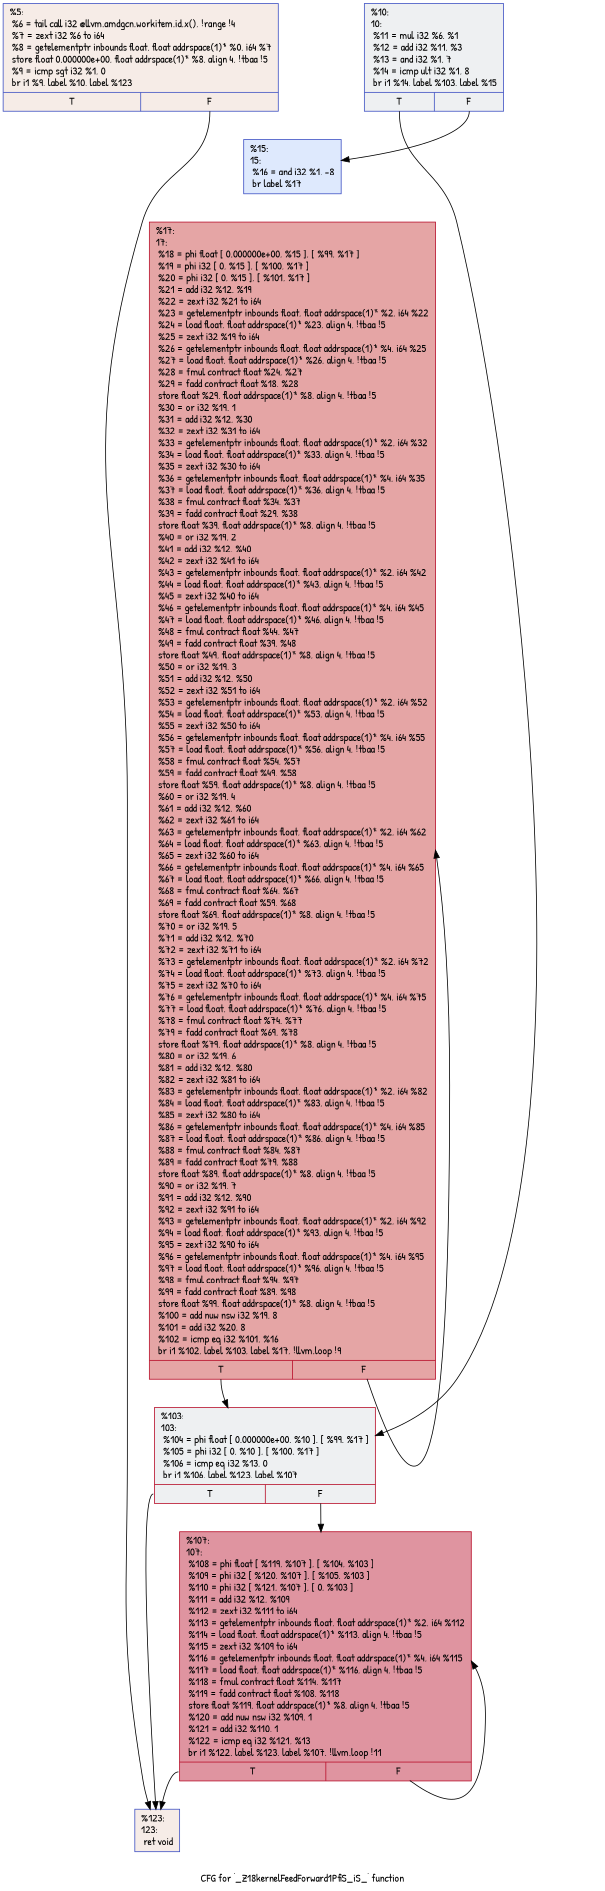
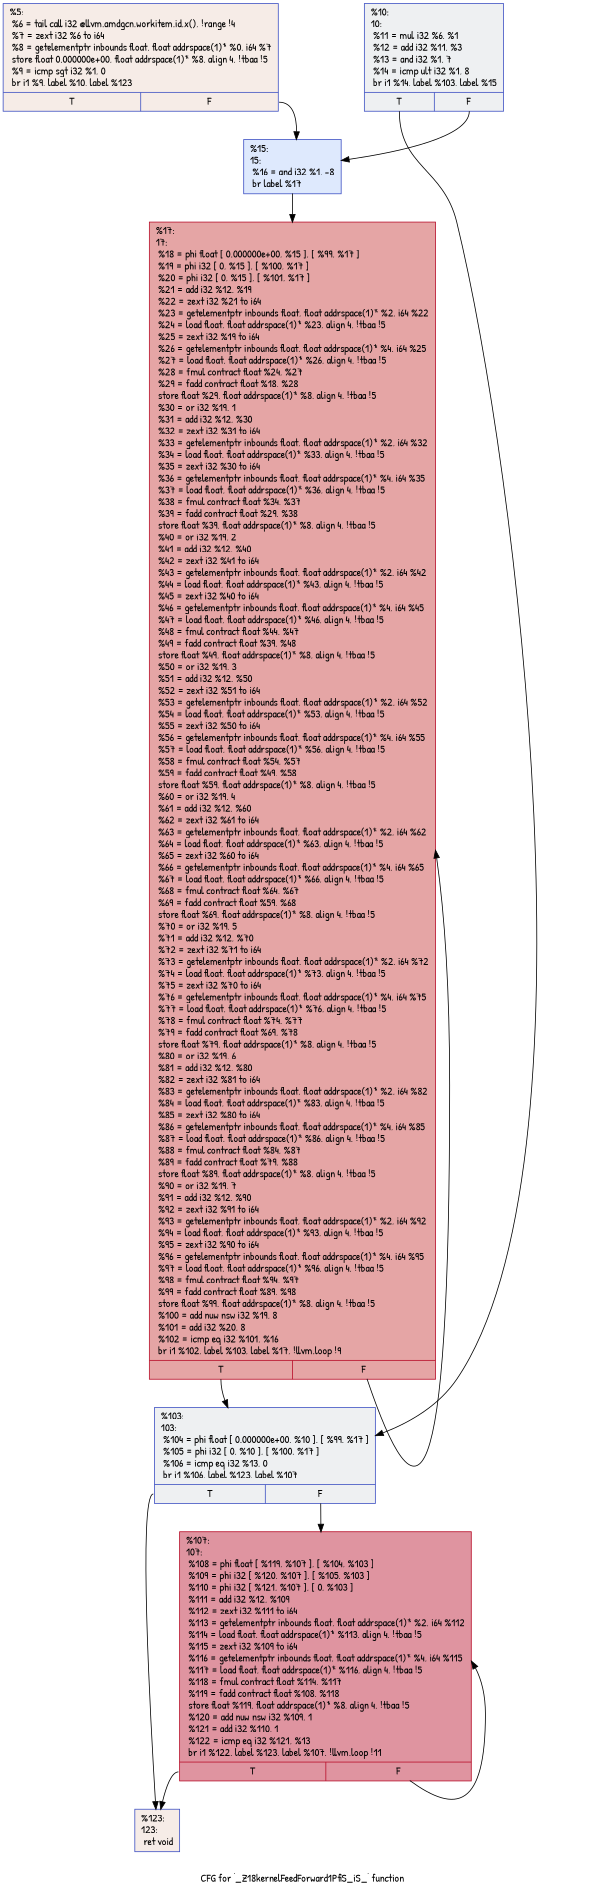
edge "%15:" -> "%17:": added
edge "%5:" -> "%123:": now "%5:" -> "%15:"
node "%103:": color #b70d28ff -> #3d50c3ff
